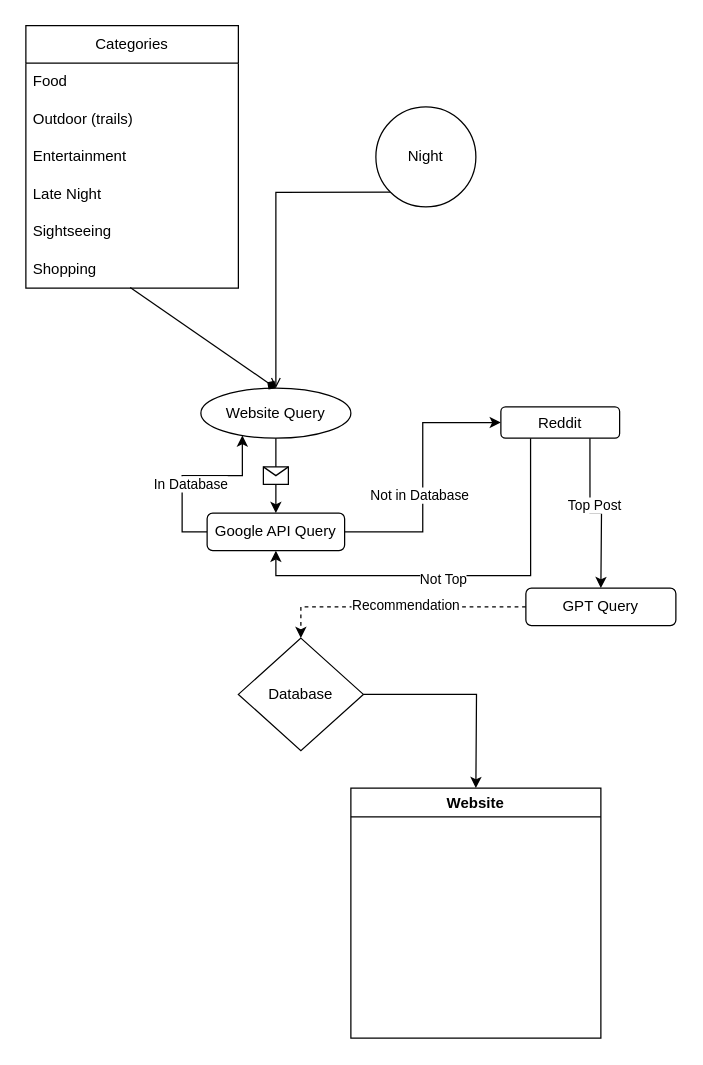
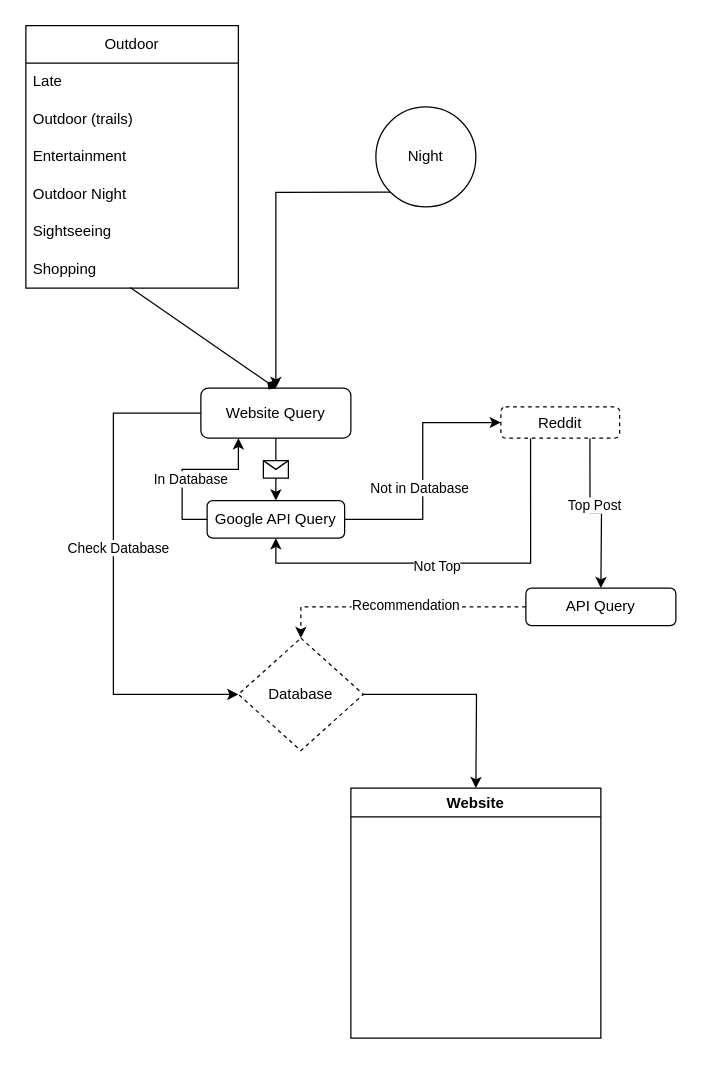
node "Categories": label "Categories" -> "Outdoor"
node "Food": label "Food" -> "Late"
node "Late Night": label "Late Night" -> "Outdoor Night"
edge "Night" -> "Website Query": arrowhead open -> classic
node "Website Query": shape ellipse -> rounded rectangle
node "Reddit": style solid -> dashed
node "Google API Query": moved (276, 532) -> (276, 519)
edge "Website Query" -> "Database": added, label "Check Database"
node "GPT Query": label "GPT Query" -> "API Query"
node "Database": style solid -> dashed
